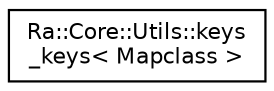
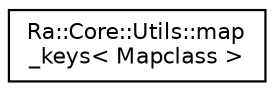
node "Ra::Core::Utils::keys _keys< Mapclass >": label "Ra::Core::Utils::keys _keys< Mapclass >" -> "Ra::Core::Utils::map _keys< Mapclass >"
